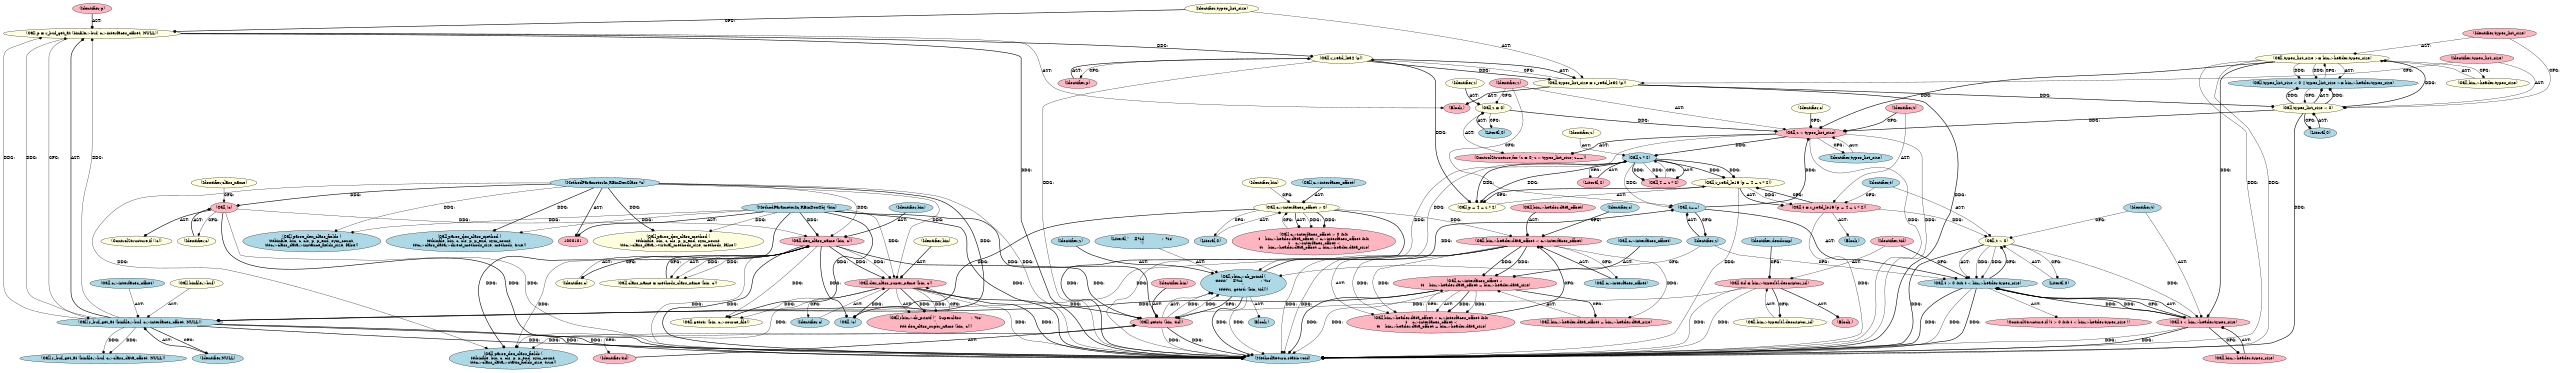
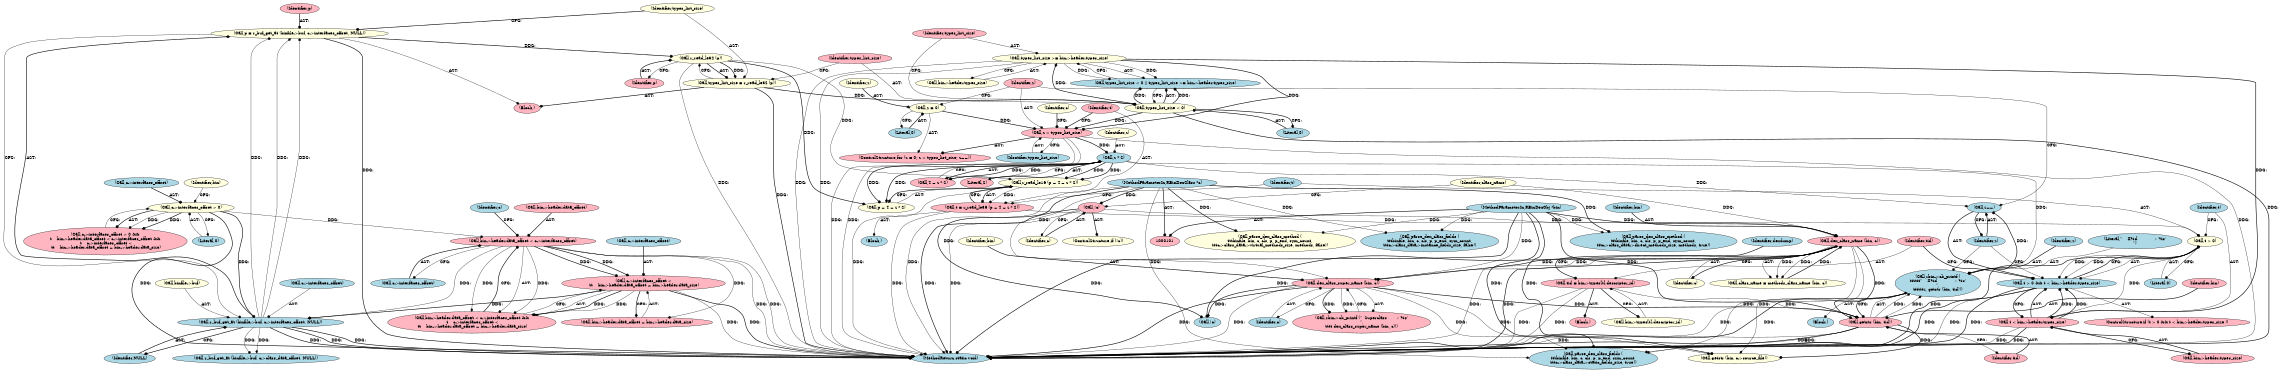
edge "(Call,r_read_le32 (p))" -> "(Call,r_read_le16 (p + 4 + z * 2))": added, label "DDG:"
edge "(MethodParameterIn,RBinDexClass *c)" -> "(Call,dex_class_name (bin, c))": now "(Identifier,class_name)" -> "(Call,dex_class_name (bin, c))"
edge "(Call,z++)" -> "(Call,z < types_list_size)": removed, label "DDG:"
node "(Call,t = r_read_le16 (p + 4 + z * 2))": label "(Call,t = r_read_le16 (p + 4 + z * 2))" -> "(Call,t = r_read_le36 (p + 4 + z * 2))"
edge "(Call,class_name = methods_class_name (bin, c))" -> "(Call,dex_class_name (bin, c))": label "CFG: " -> "DDG: "
edge "(Call,getstr (bin, tid))" -> "(Call,getstr (bin, c->source_file))": added, label "DDG:"
